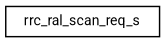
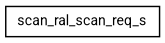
node "rrc_ral_scan_req_s": label "rrc_ral_scan_req_s" -> "scan_ral_scan_req_s"
